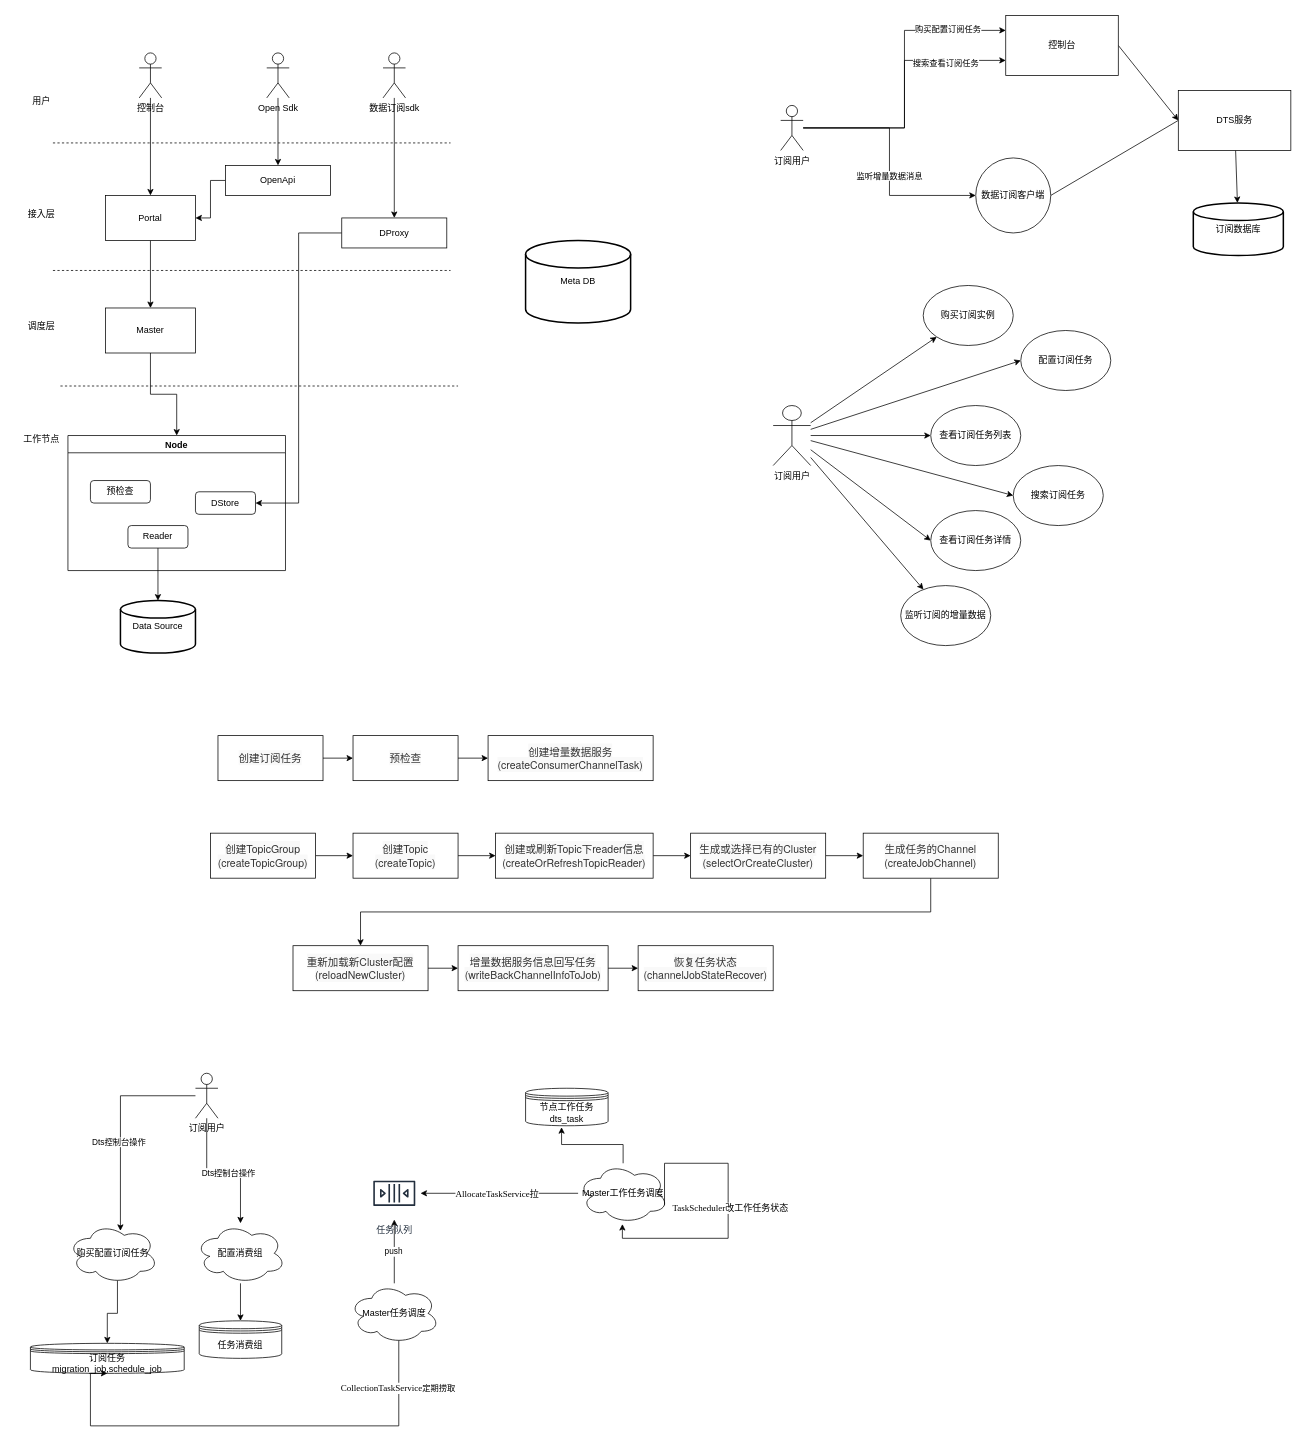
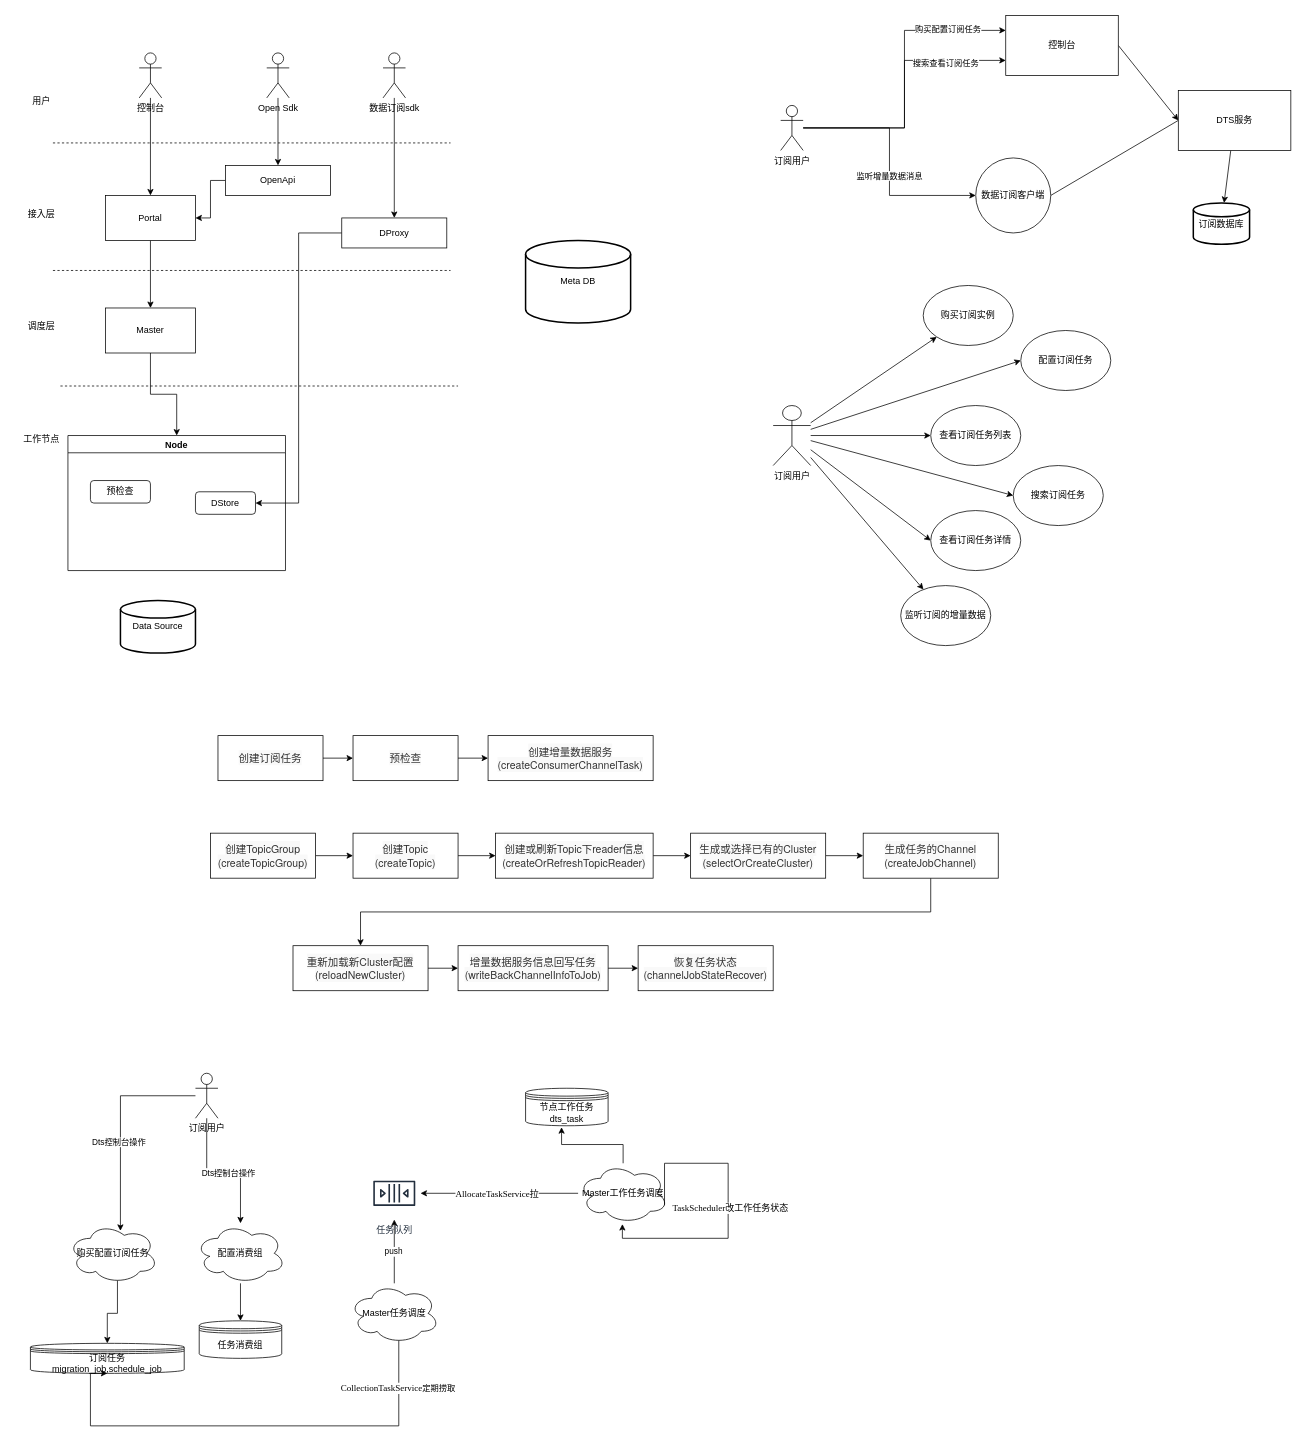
node "订阅数据库": size 90x53 -> 56x41
node "Reader": removed
edge "Reader" -> "Data Source": removed
